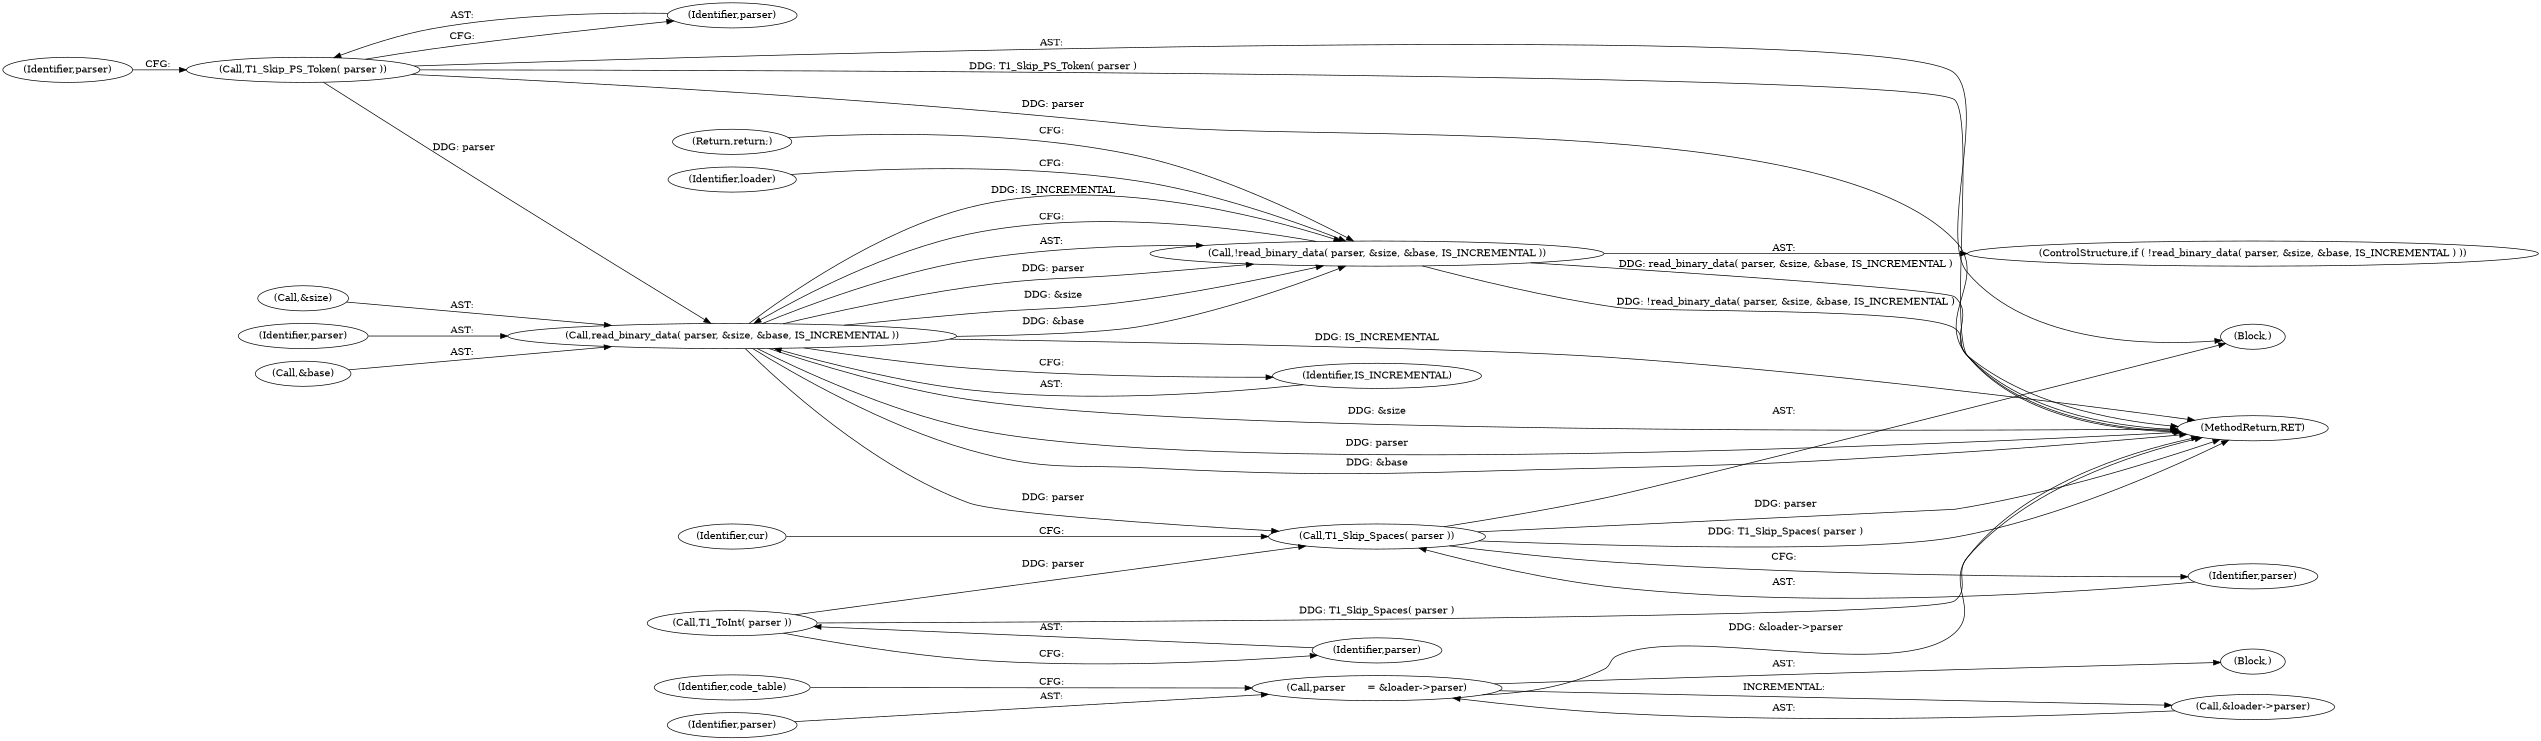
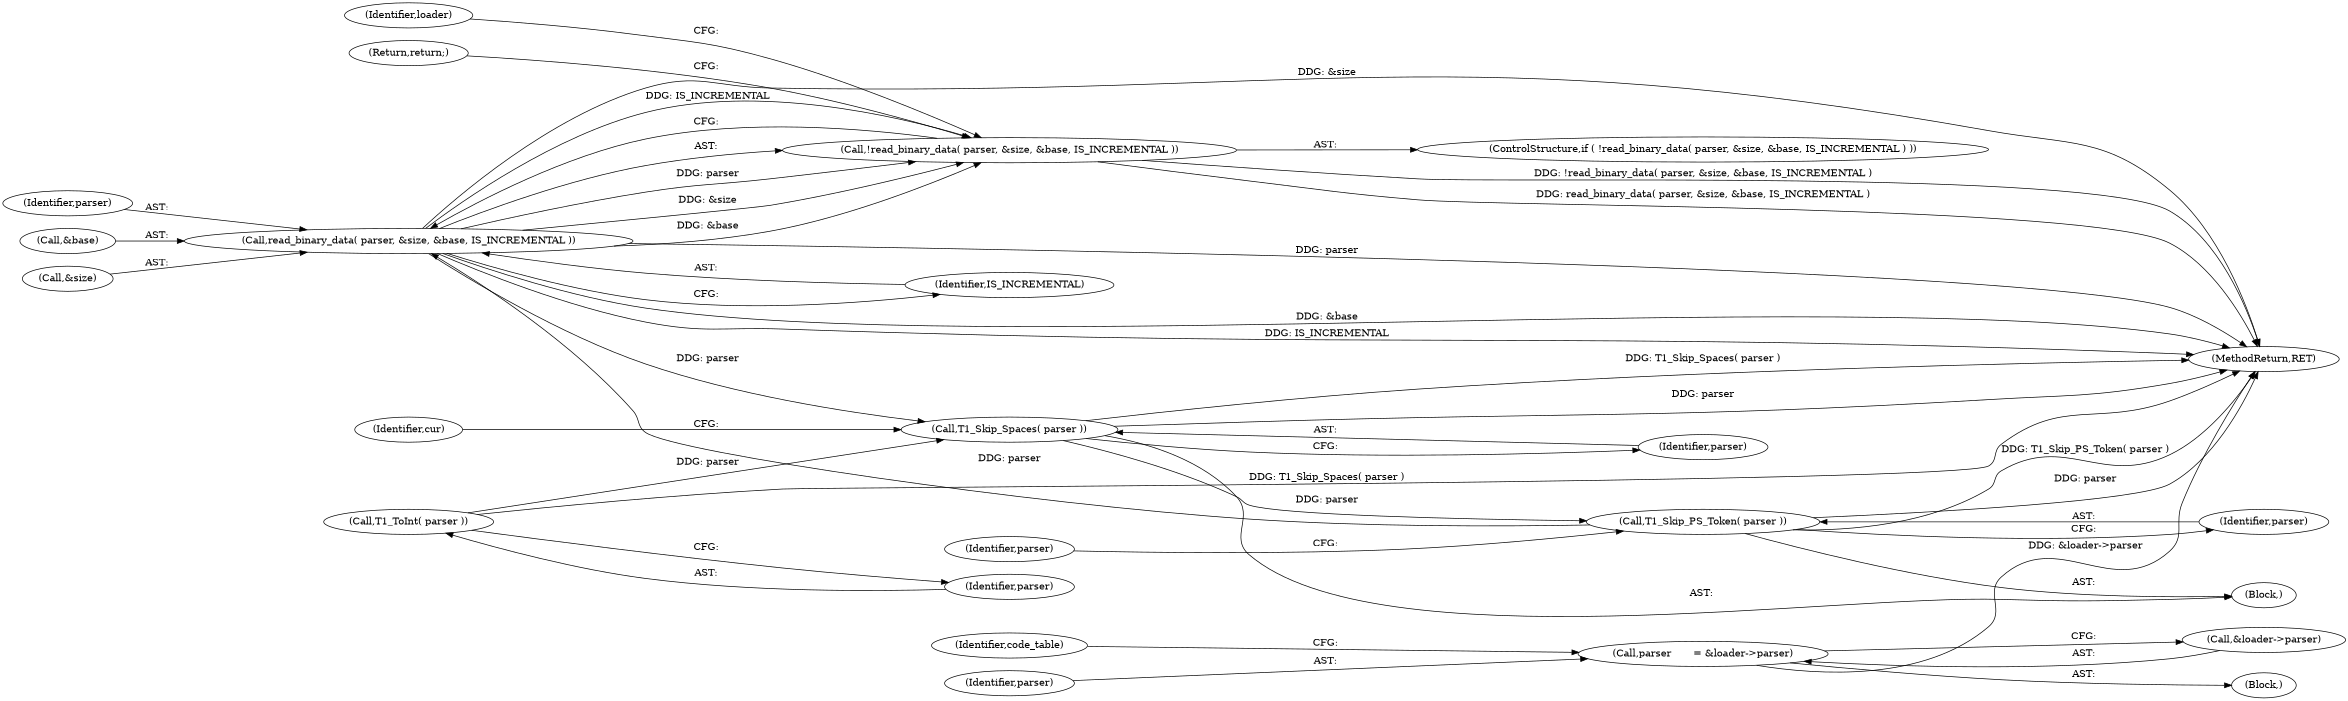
edge "(Call,T1_Skip_Spaces( parser ))" -> "(Call,T1_Skip_PS_Token( parser ))": added, label "DDG: parser"
edge "(Call,parser       = &loader->parser)" -> "(Call,&loader->parser)": label "INCREMENTAL: " -> "CFG: "
